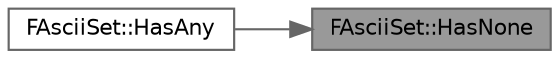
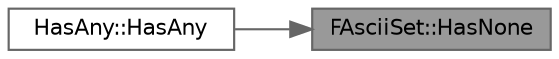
node "FAsciiSet::HasAny": label "FAsciiSet::HasAny" -> "HasAny::HasAny"
